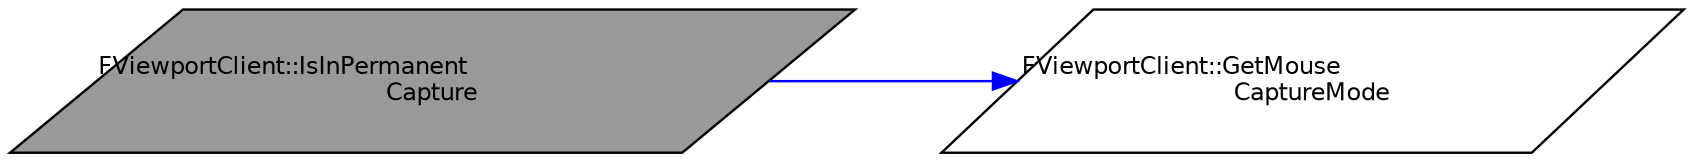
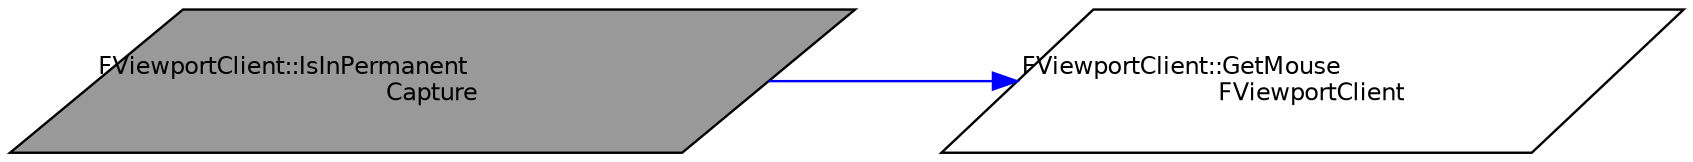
node "FViewportClient::GetMouse CaptureMode": label "FViewportClient::GetMouse CaptureMode" -> "FViewportClient::GetMouse FViewportClient"
